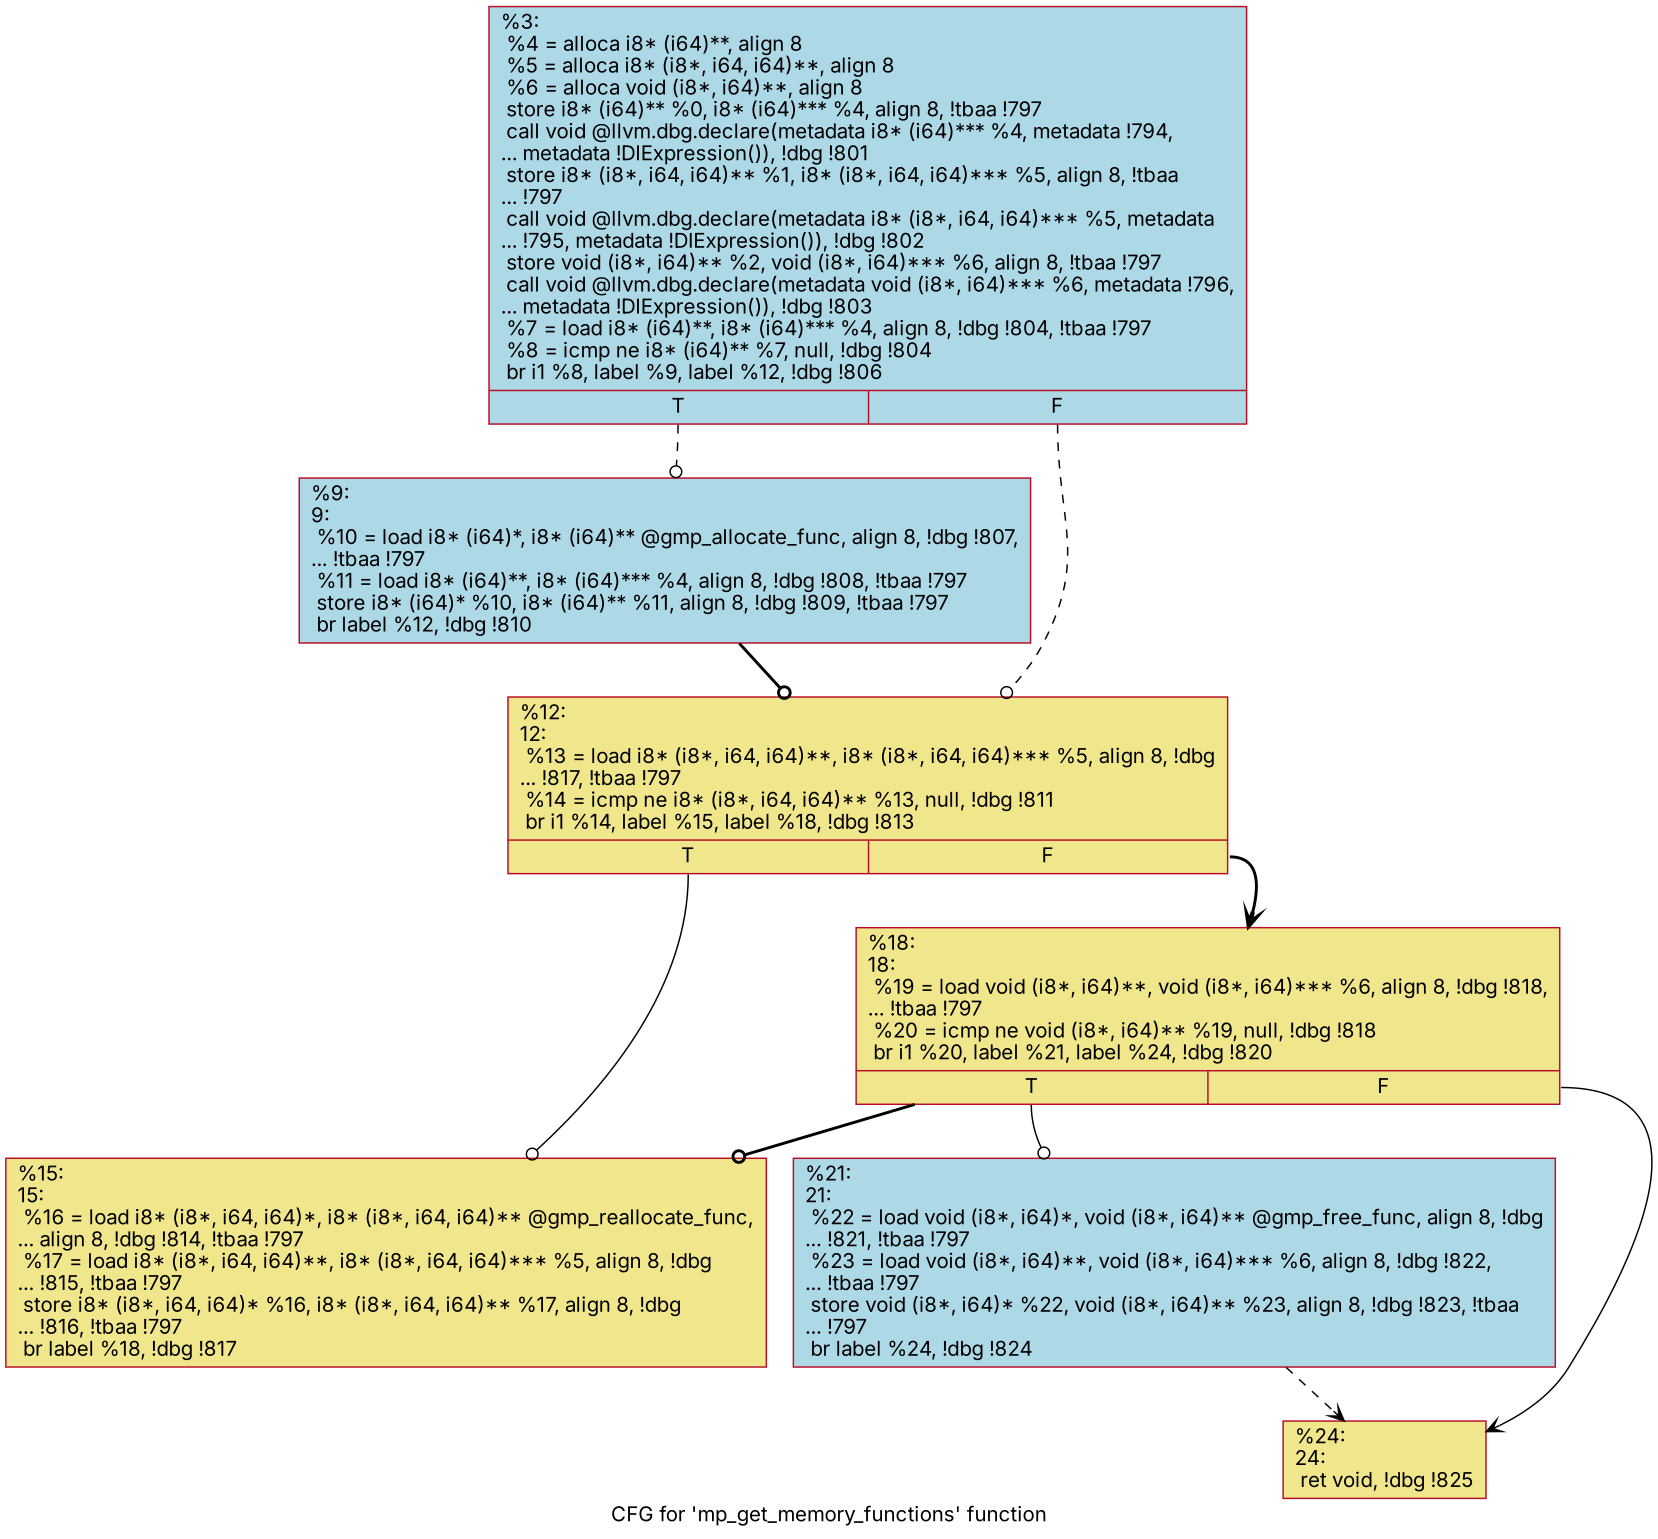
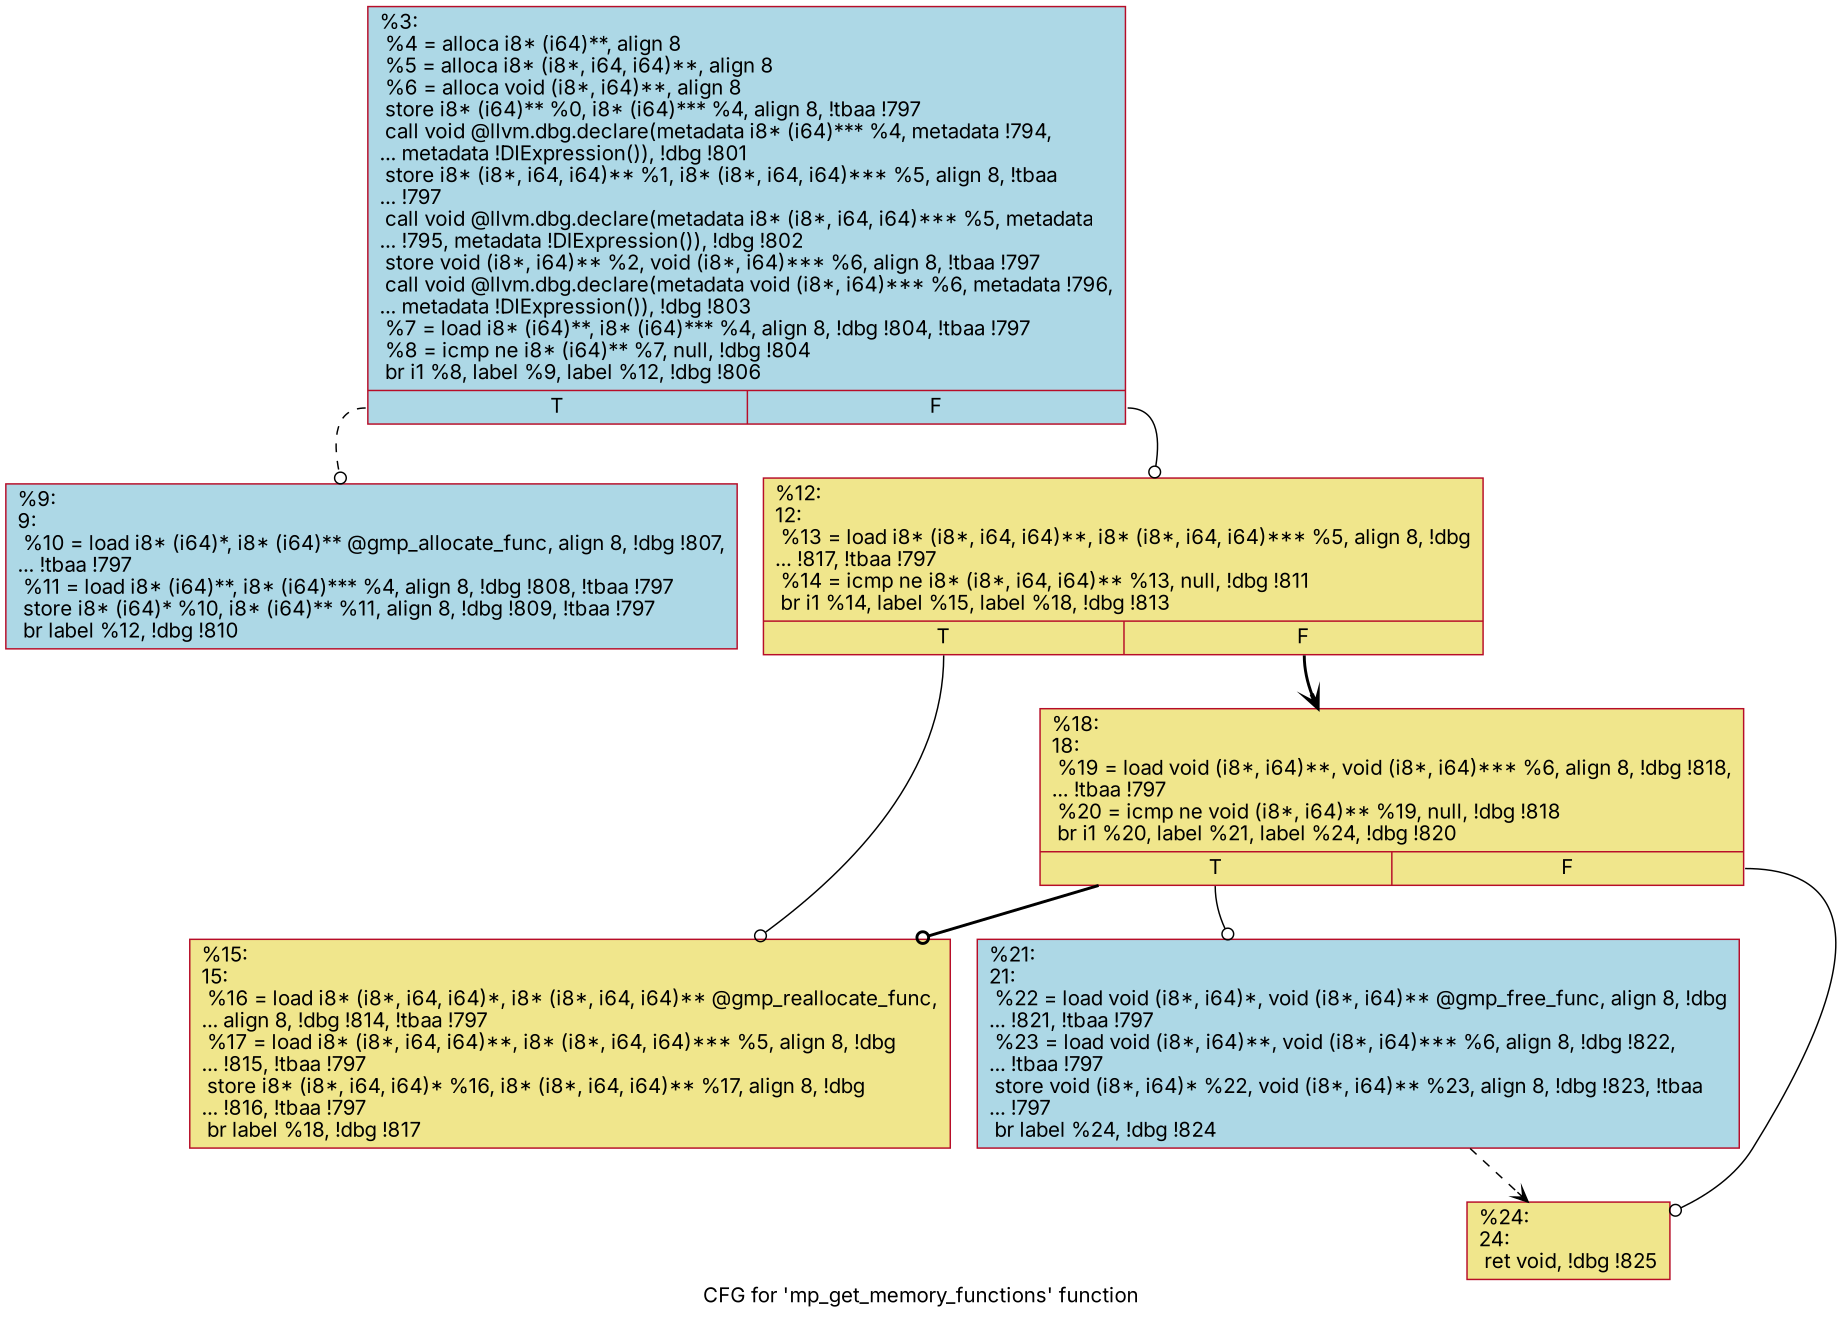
edge "%3:" -> "%12:": style dashed -> solid
edge "%9:" -> "%12:": removed
edge "%18:" -> "%24:": arrowhead vee -> odot
